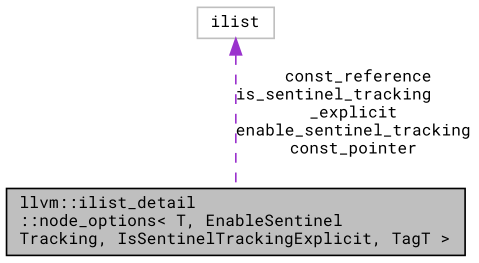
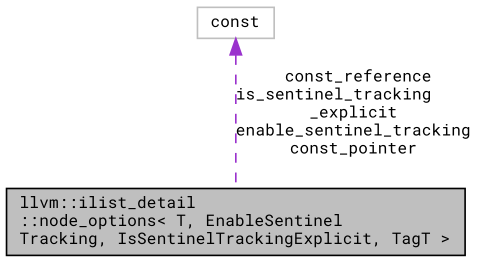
node "ilist": label "ilist" -> "const"
